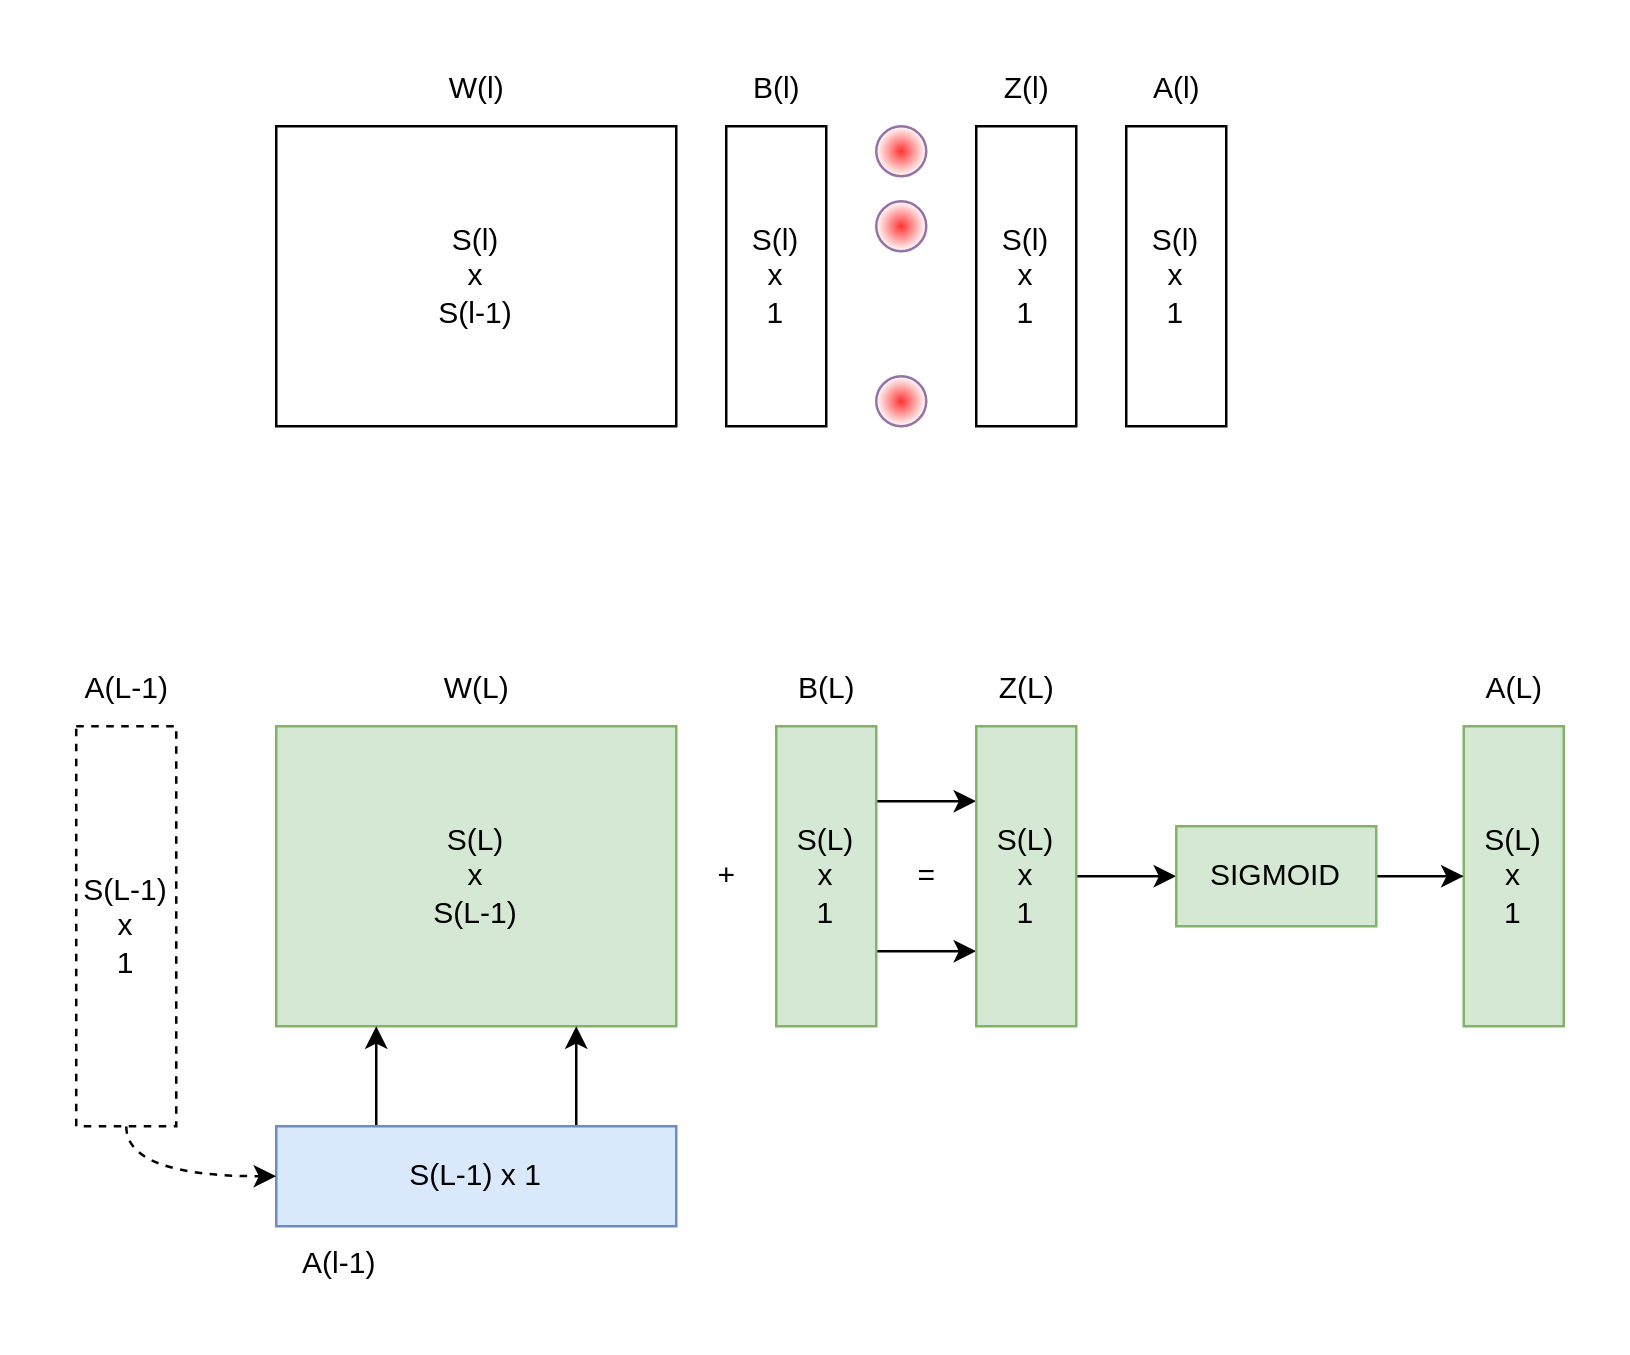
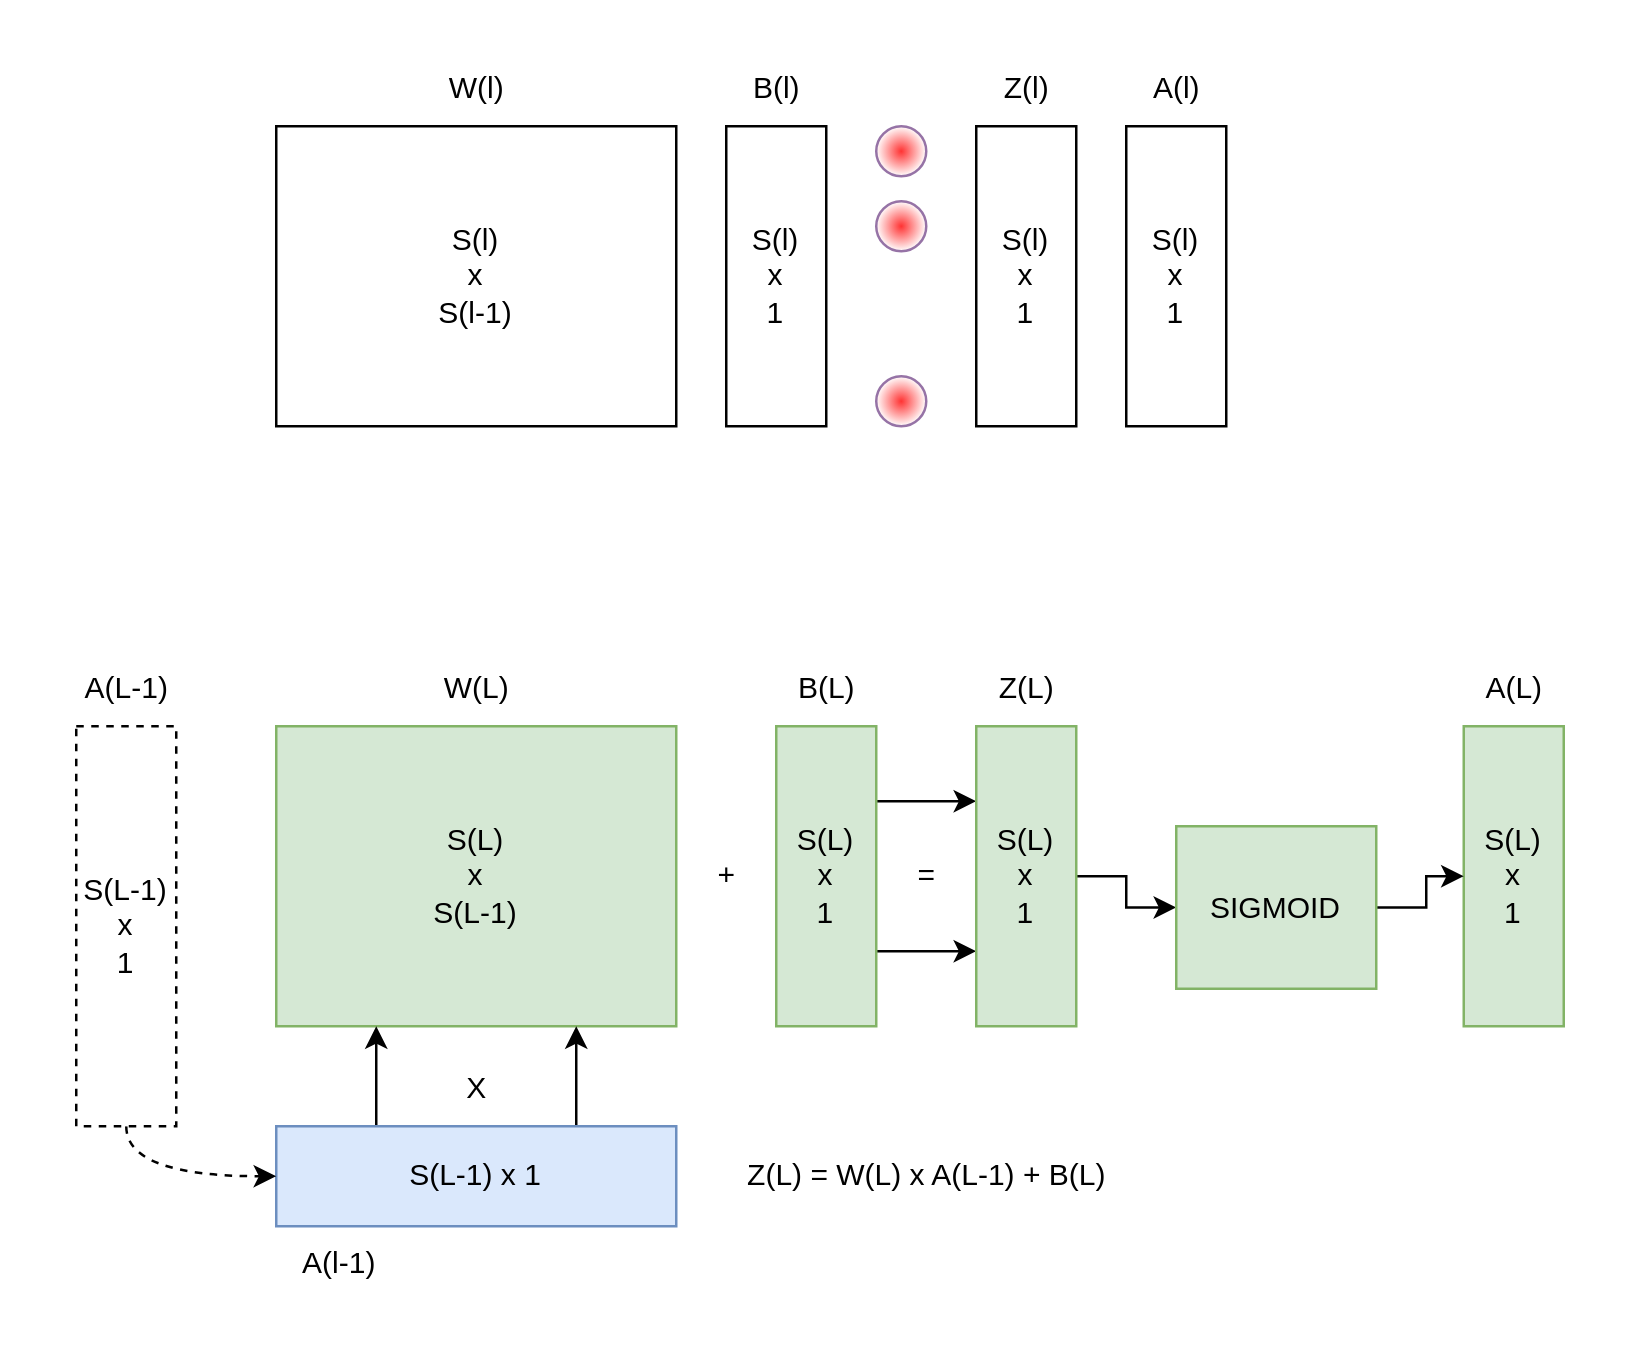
node "SIGMOID": size 200x100 -> 200x163
node "X": added
node "Z(L) = W(L) x A(L-1) + B(L)": added
